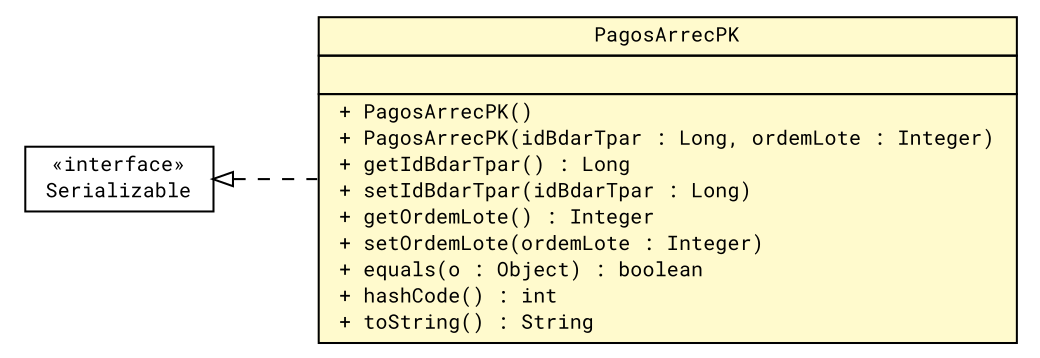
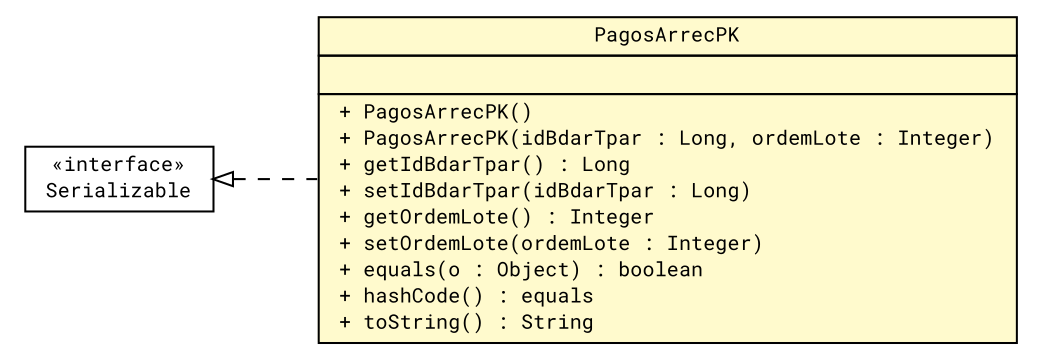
node "PagosArrecPK": text "+ hashCode() : int" -> "+ hashCode() : equals"
